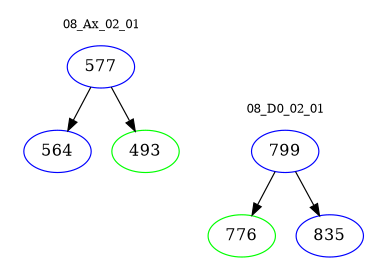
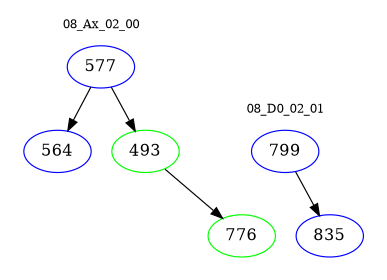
cluster "08_Ax_02_01": label "08_Ax_02_01" -> "08_Ax_02_00"
edge "799" -> "776": now "493" -> "776"
